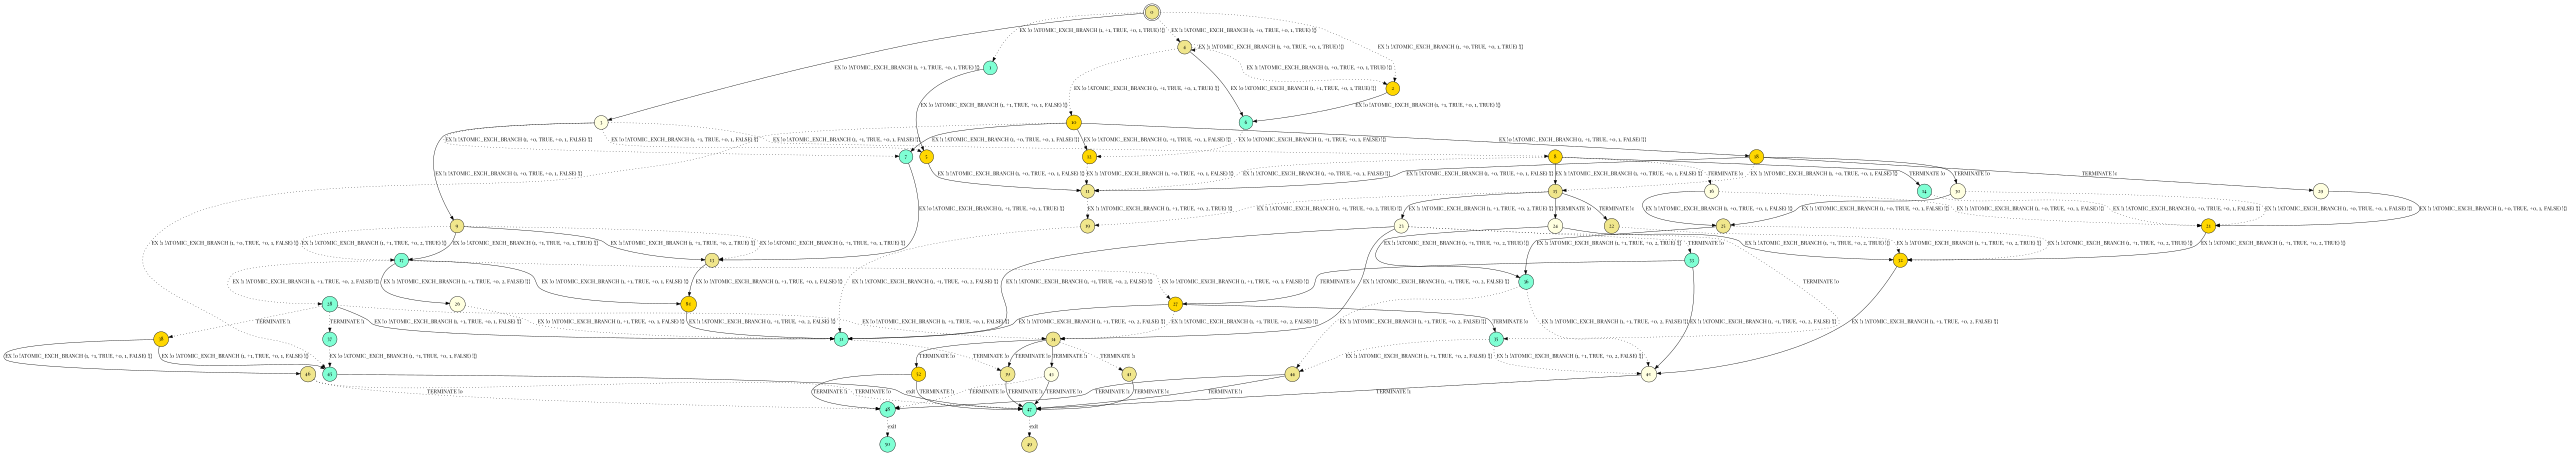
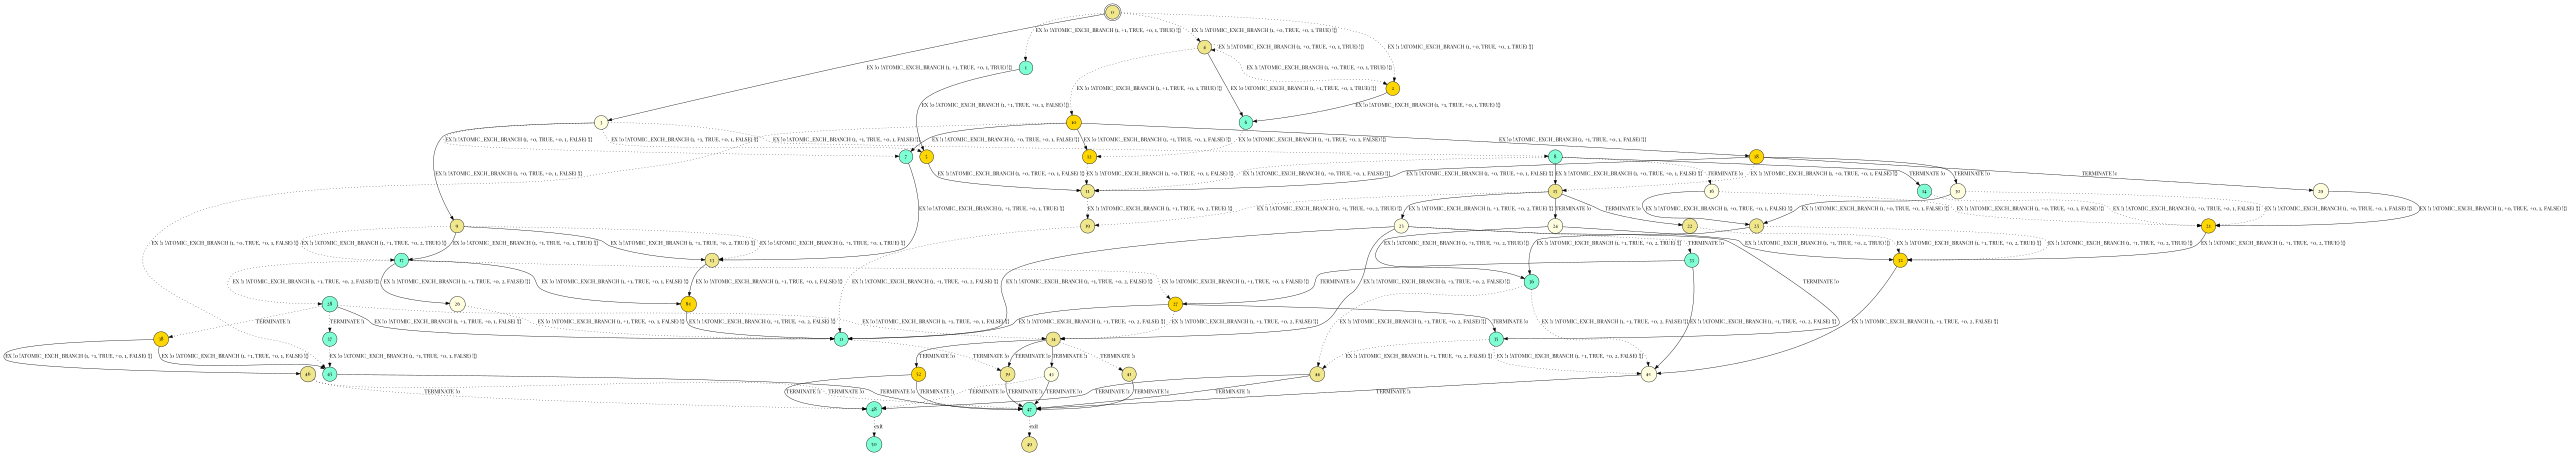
node "8": fillcolor gold -> aquamarine
edge "23" -> "35": style dotted -> solid
edge "45" -> "47": label "exit" -> "TERMINATE !0"
